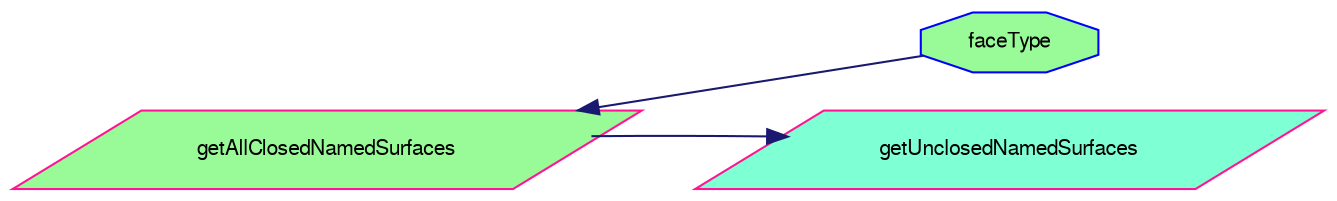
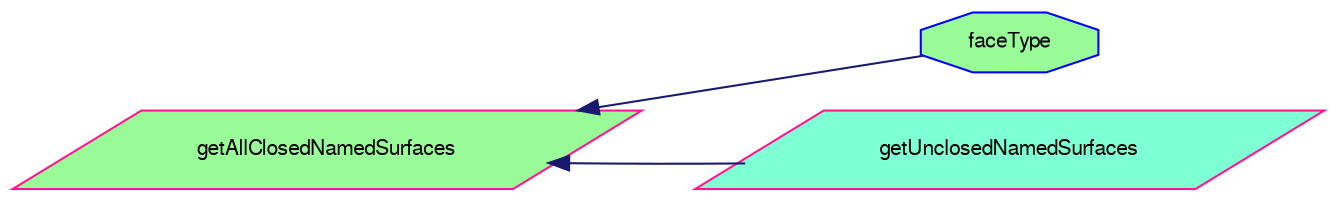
edge "getAllClosedNamedSurfaces" -> "getUnclosedNamedSurfaces": reversed
